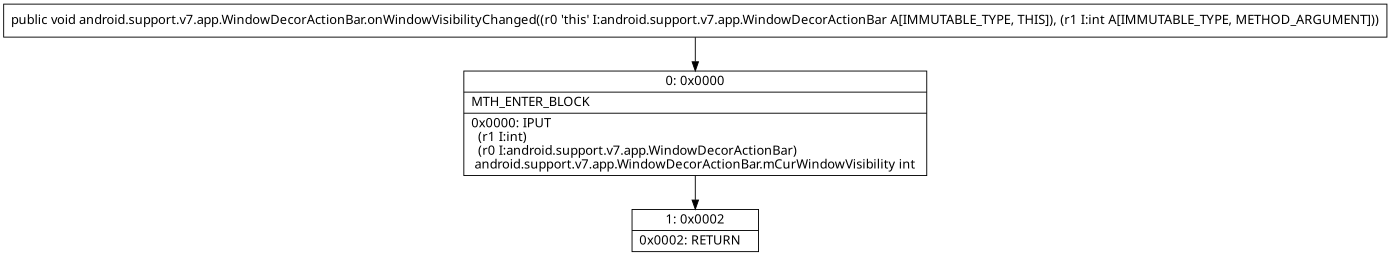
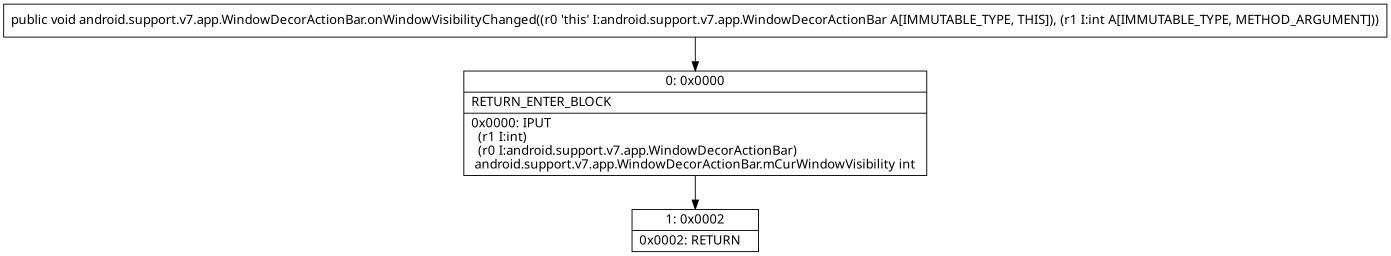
node "0: 0x0000": text "MTH_ENTER_BLOCK" -> "RETURN_ENTER_BLOCK"
